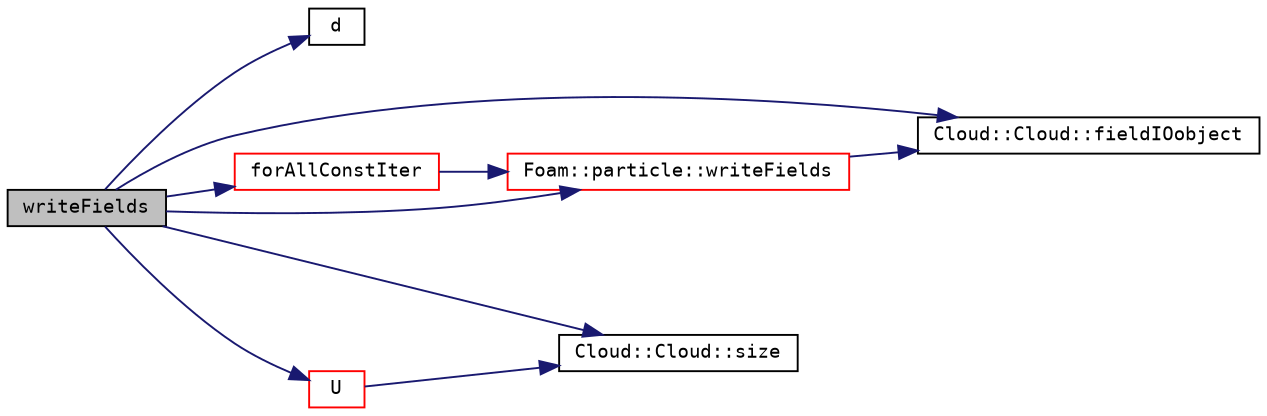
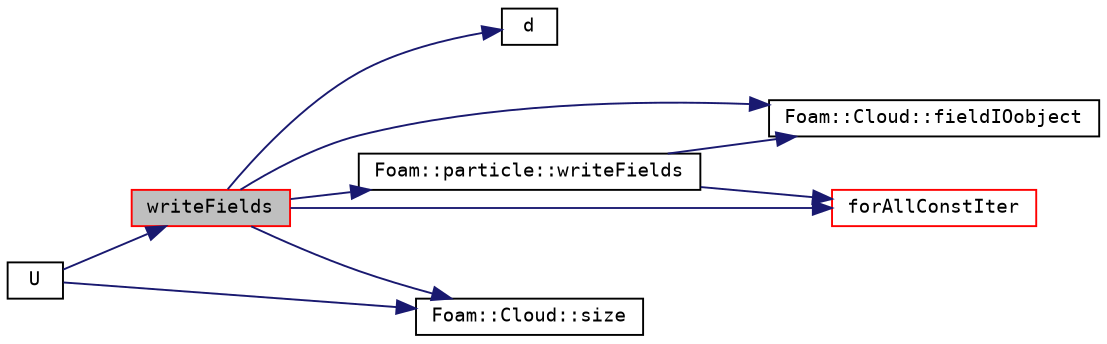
node "Cloud::Cloud::fieldIOobject": label "Cloud::Cloud::fieldIOobject" -> "Foam::Cloud::fieldIOobject"
edge "forAllConstIter" -> "Foam::particle::writeFields": reversed
node "Foam::particle::writeFields": color red -> black
node "writeFields": color black -> red
edge "writeFields" -> "U": reversed
node "Cloud::Cloud::size": label "Cloud::Cloud::size" -> "Foam::Cloud::size"
node "U": color red -> black
